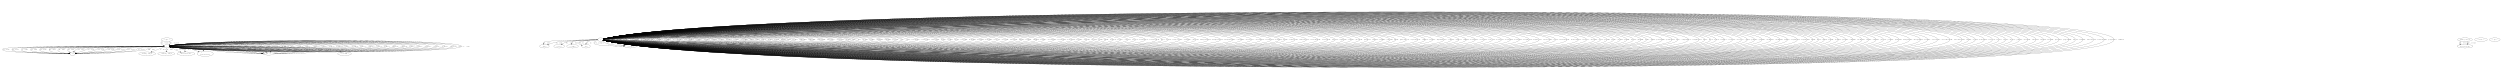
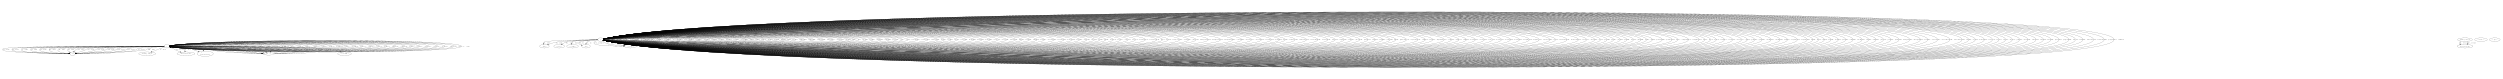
node "'/-gnu-/'": removed
node ".*binary.ninja": removed
